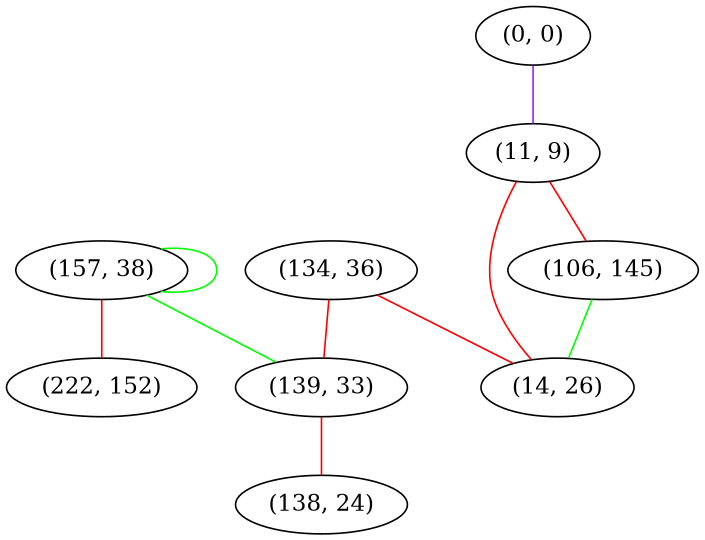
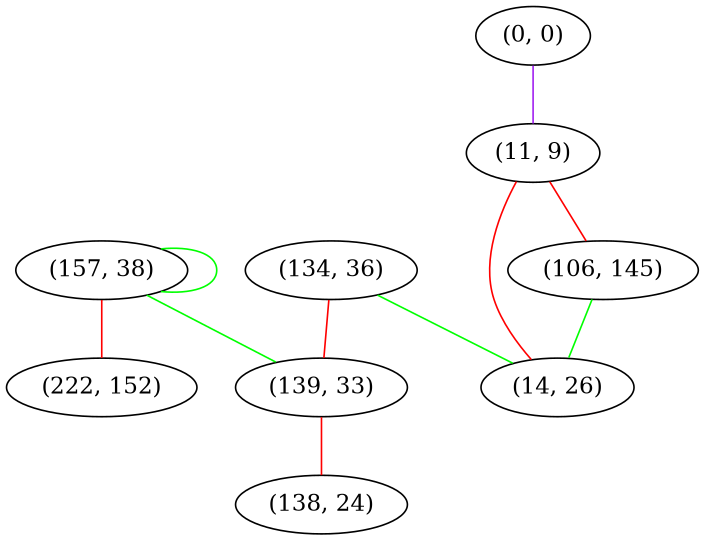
edge "(134, 36)" -- "(14, 26)": color red -> green
